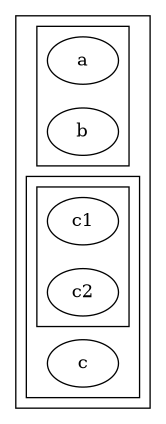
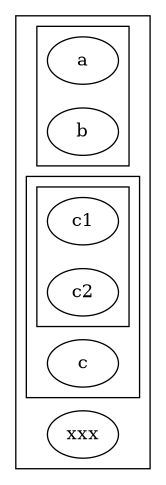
node "xxx": added
